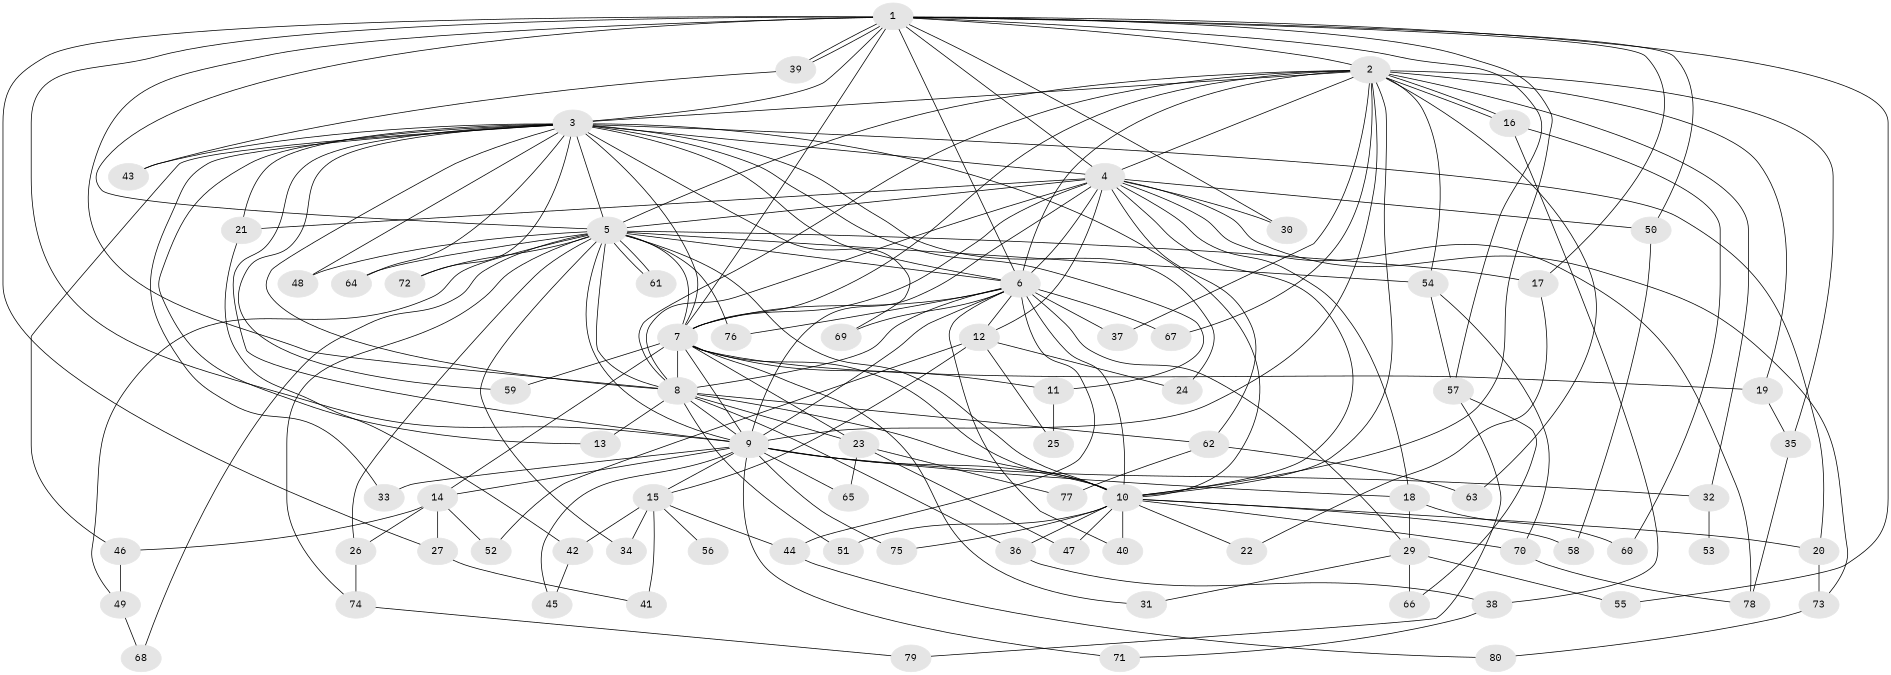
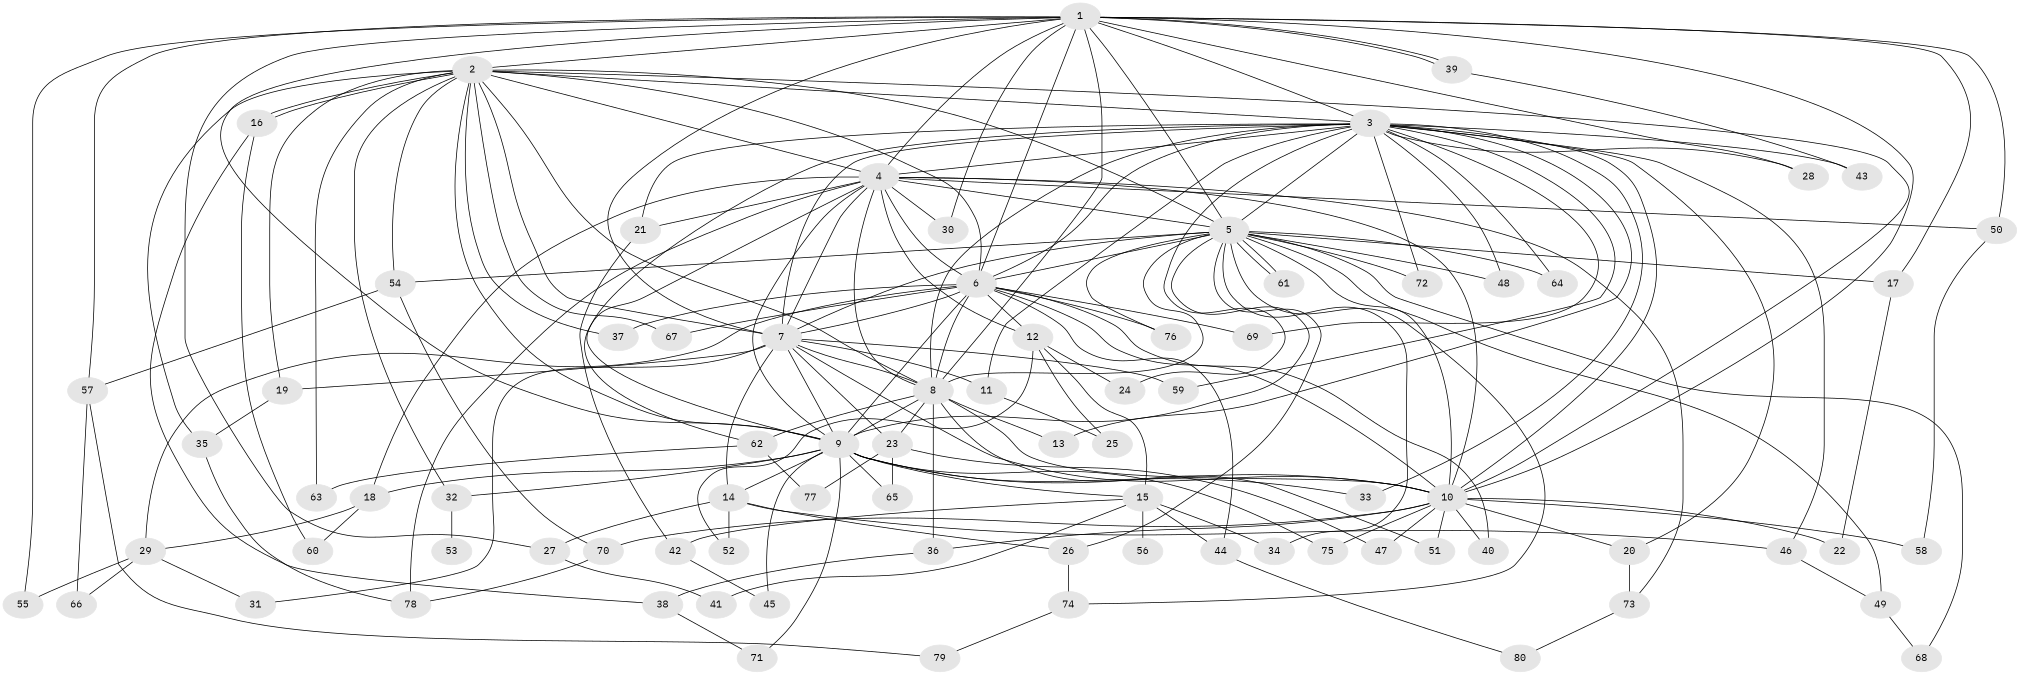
node "28": added
